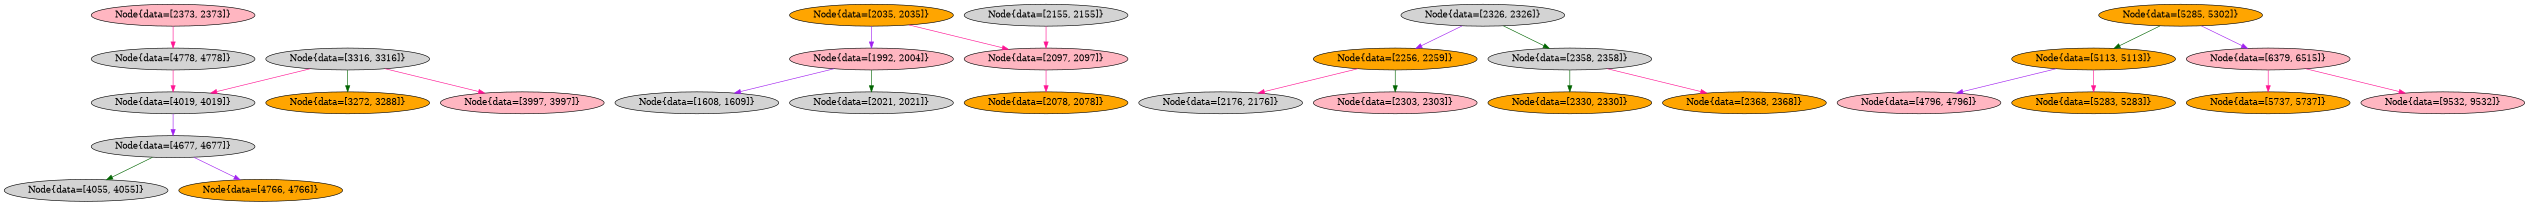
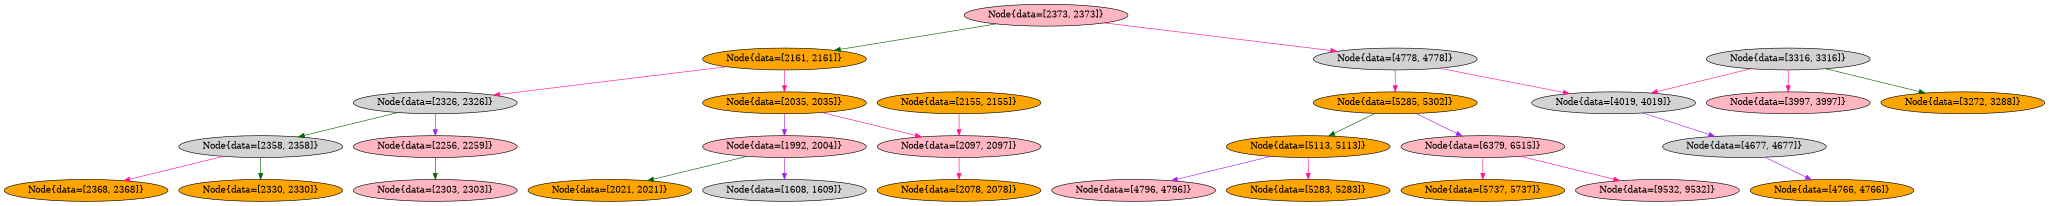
node "Node{data=[2155, 2155]}": fillcolor lightgrey -> orange
node "Node{data=[2161, 2161]}": added
node "Node{data=[2256, 2259]}": fillcolor orange -> lightpink
edge "Node{data=[4778, 4778]}" -> "Node{data=[5285, 5302]}": added
node "Node{data=[2021, 2021]}": fillcolor lightgrey -> orange
node "Node{data=[2176, 2176]}": removed
node "Node{data=[4055, 4055]}": removed
